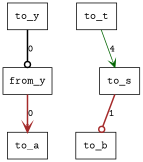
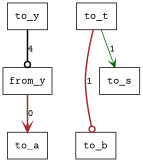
edge "to_y" -> "from_y": label "0" -> "4"
edge "to_t" -> "to_s": label "4" -> "1"
edge "to_s" -> "to_b": now "to_t" -> "to_b"
